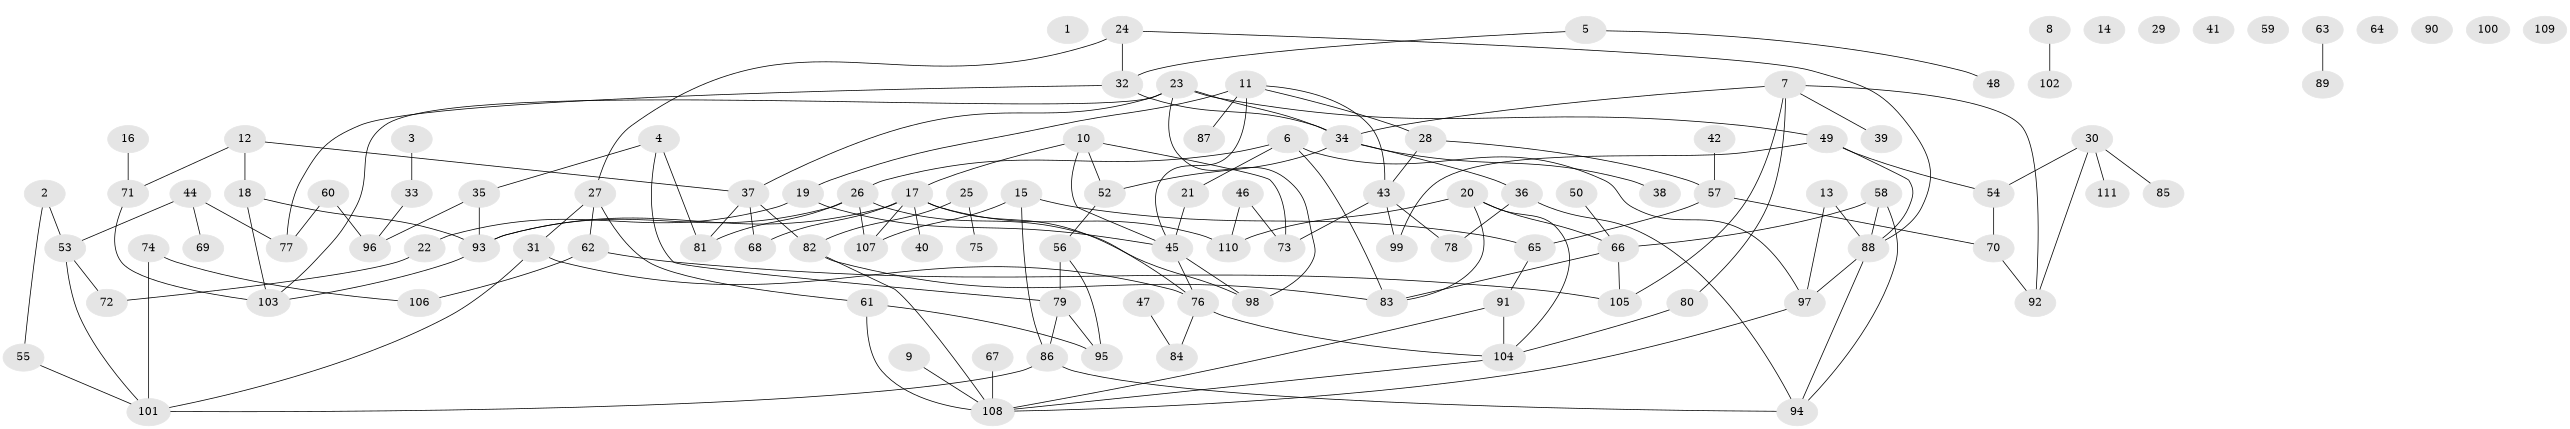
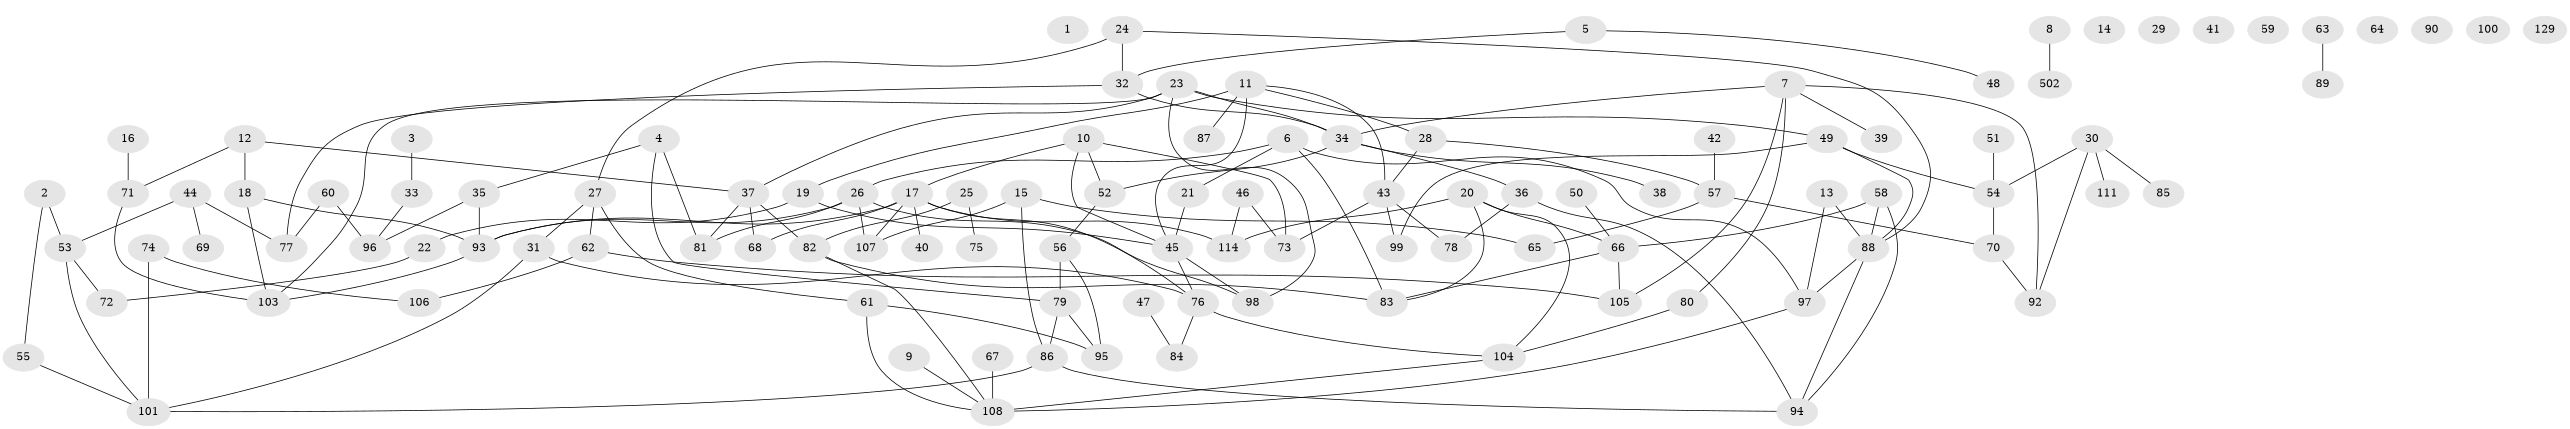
node "109": label "109" -> "129"
node "102": label "102" -> "502"
node "51": added
node "110": label "110" -> "114"
node "91": removed
